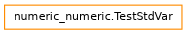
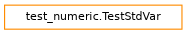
node "numeric_numeric.TestStdVar": label "numeric_numeric.TestStdVar" -> "test_numeric.TestStdVar"
